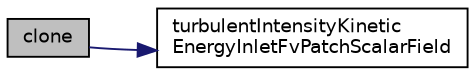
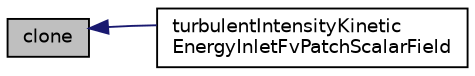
edge "clone" -> "turbulentIntensityKinetic EnergyInletFvPatchScalarField": reversed
